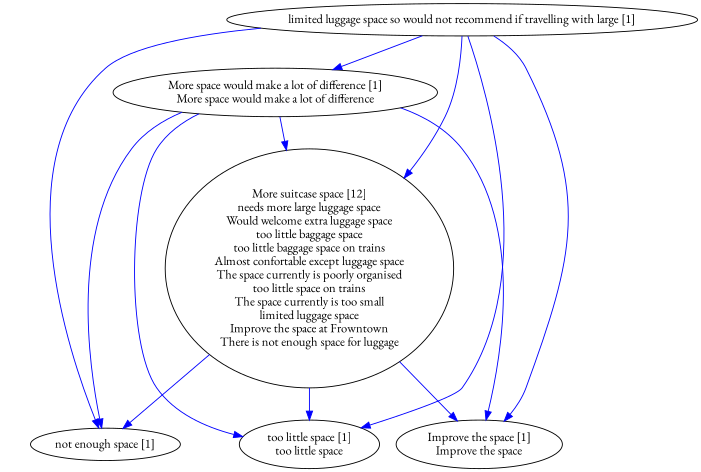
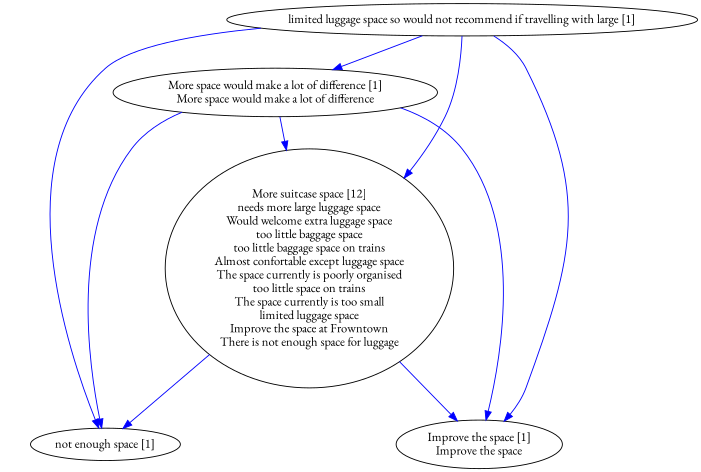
node "too little space [1] too little space": removed
